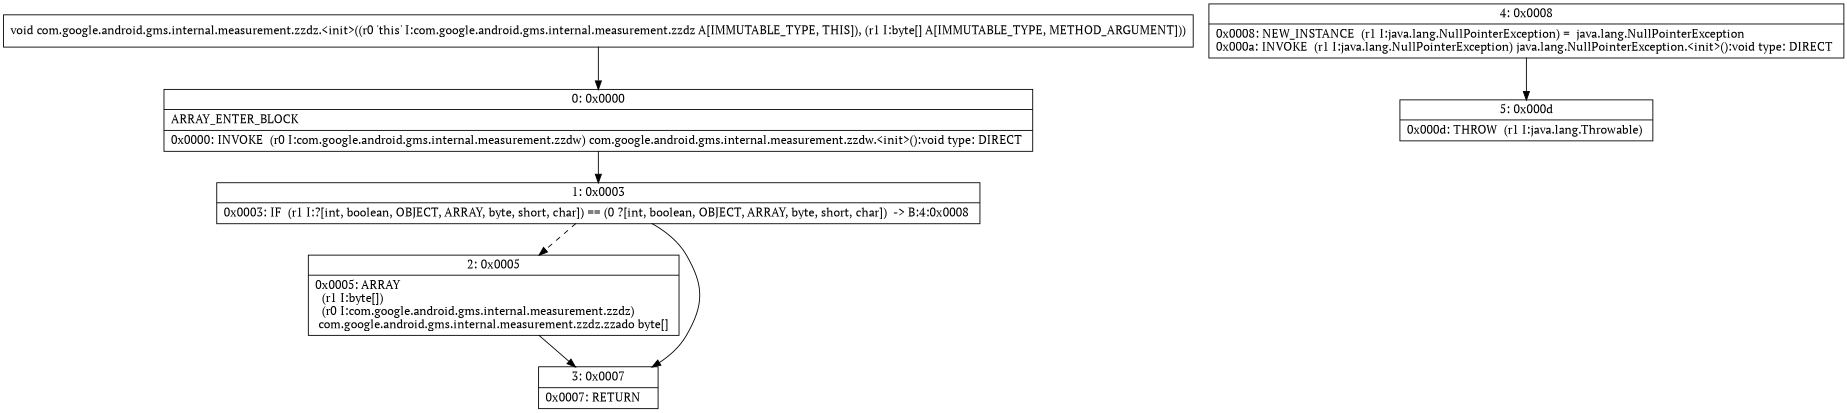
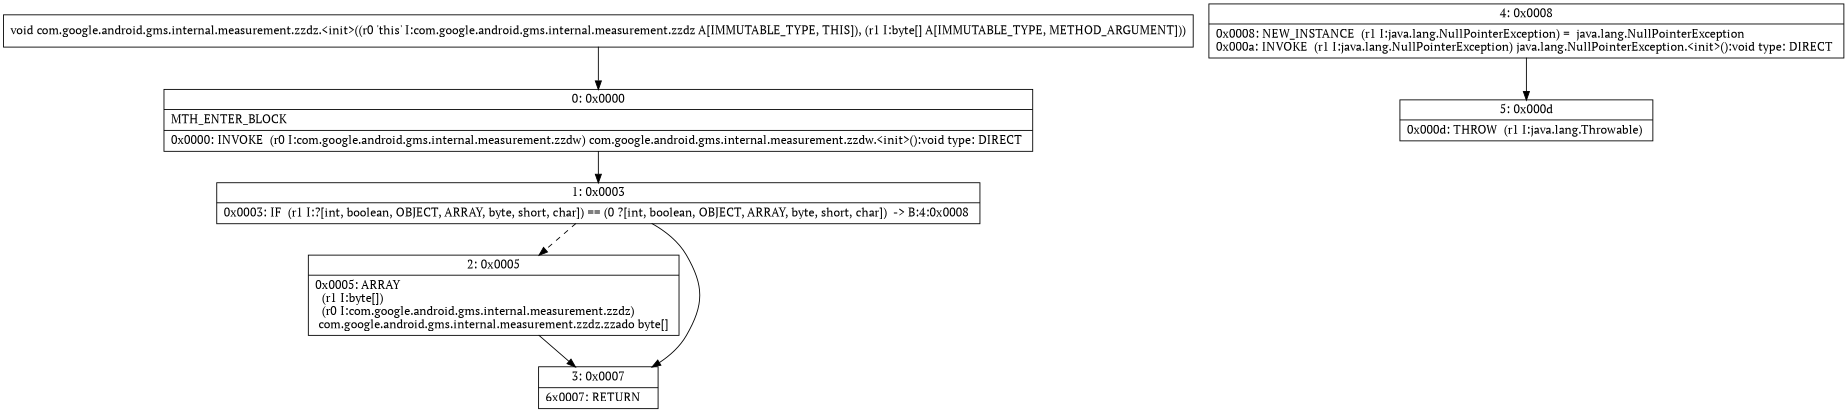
node "0: 0x0000": text "ARRAY_ENTER_BLOCK" -> "MTH_ENTER_BLOCK"
node "3: 0x0007": text "0x0007: RETURN" -> "6x0007: RETURN"
